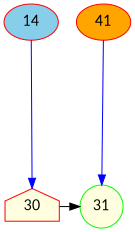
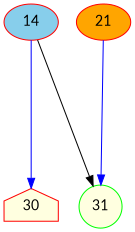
node "41": label "41" -> "21"
edge "30" -> "31": now "14" -> "31"
